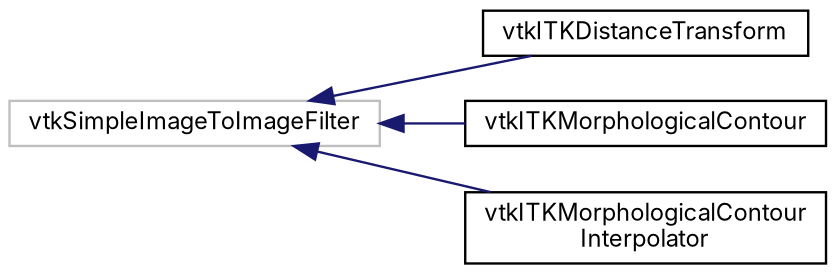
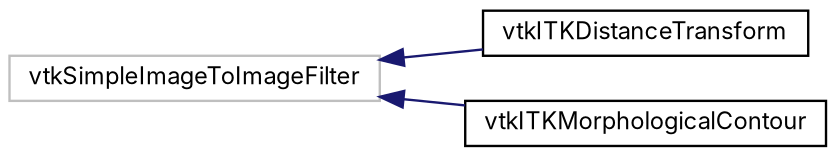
node "vtkITKMorphologicalContour Interpolator": removed
